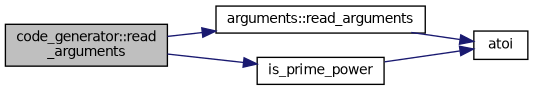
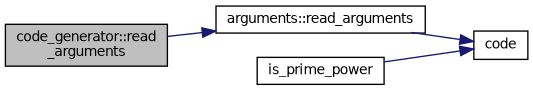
node "atoi": label "atoi" -> "code"
edge "code_generator::read _arguments" -> "is_prime_power": removed
